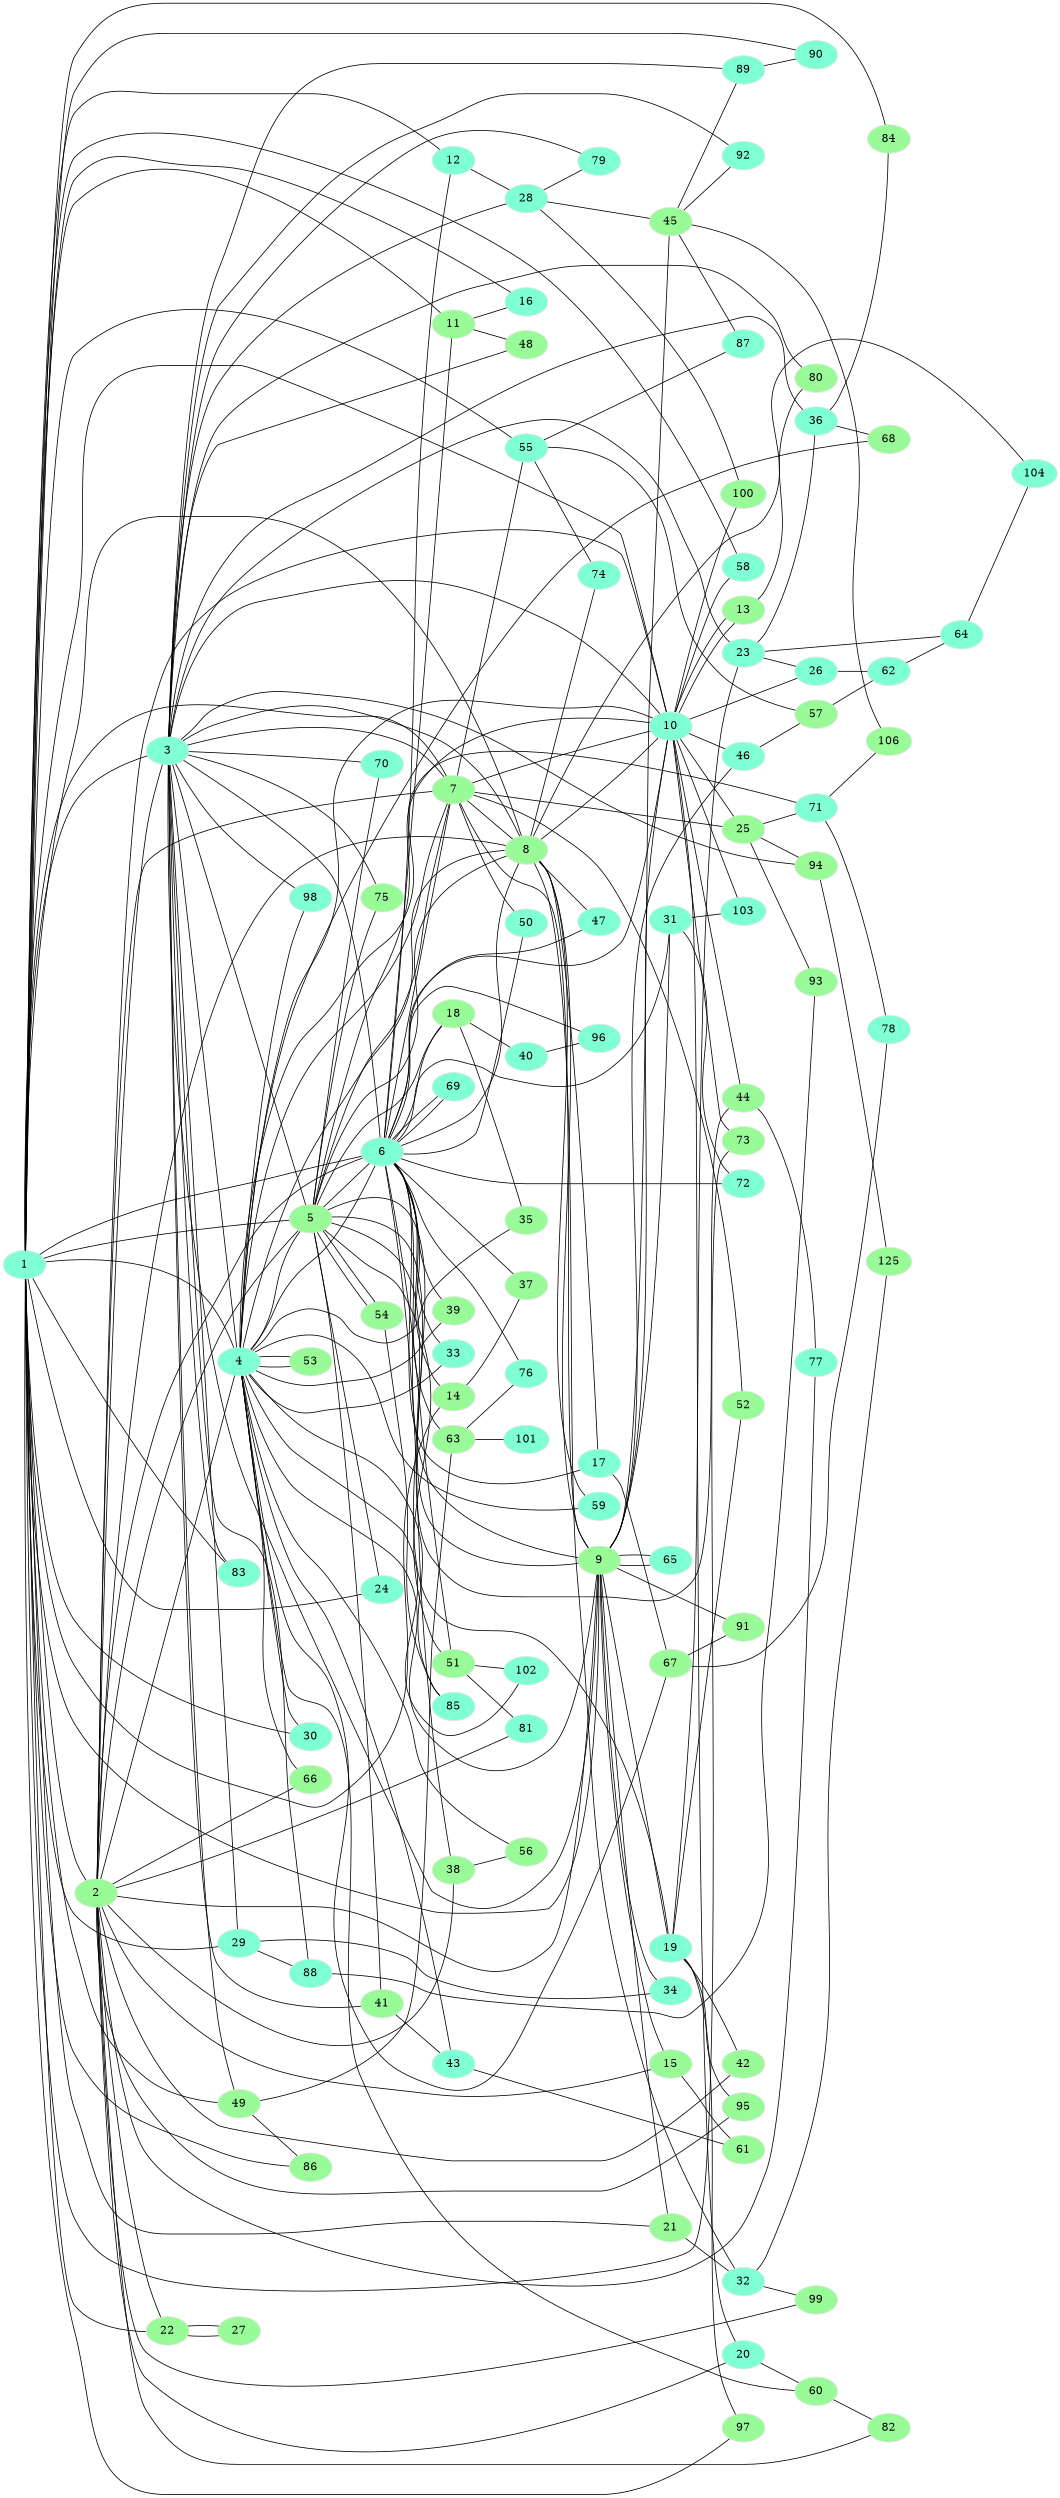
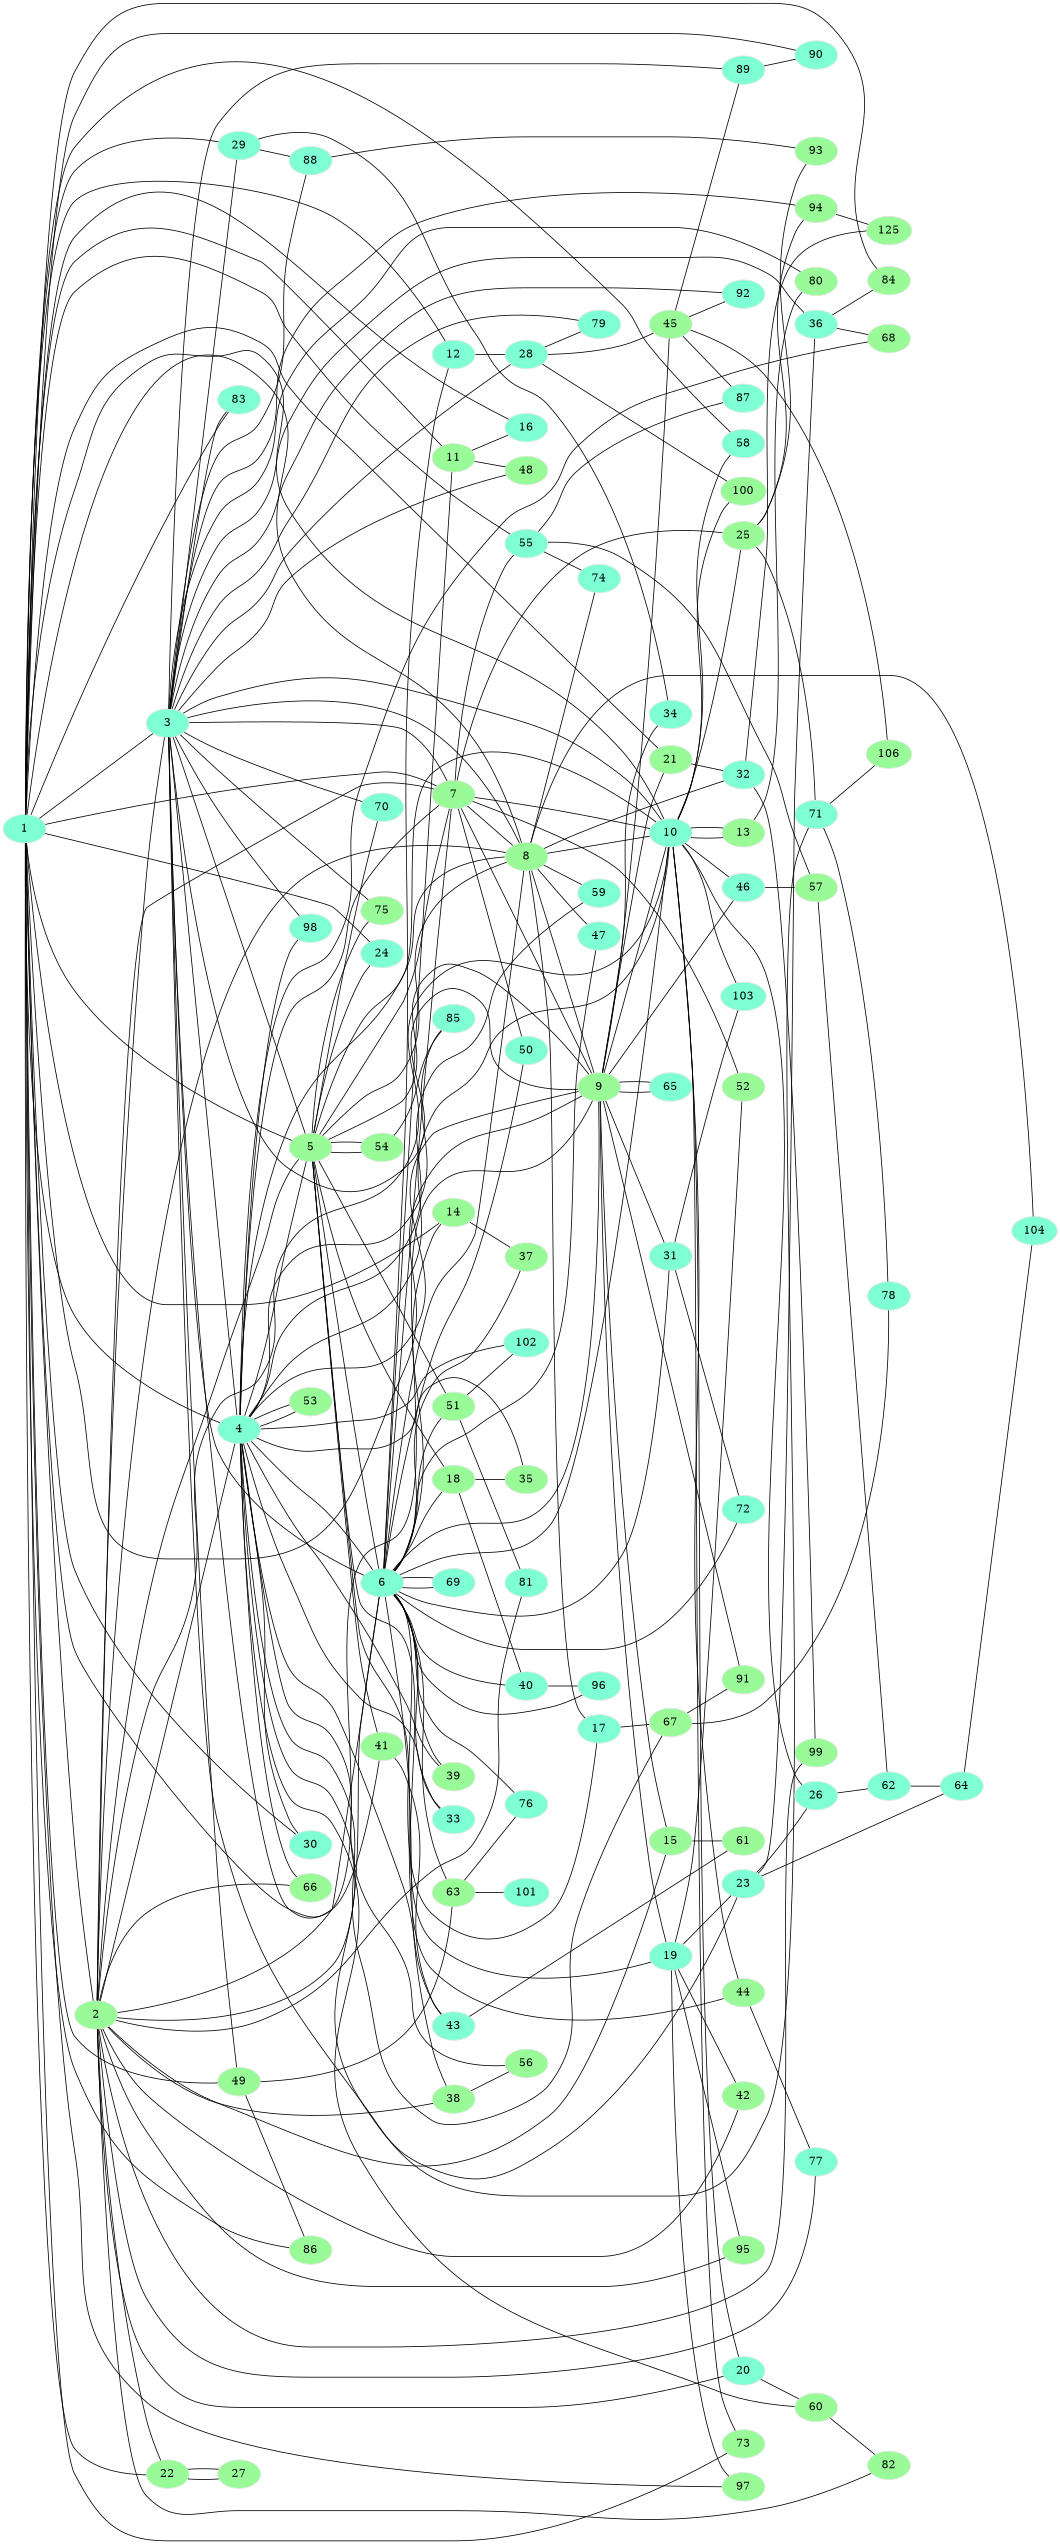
edge "6" -- "40": added
